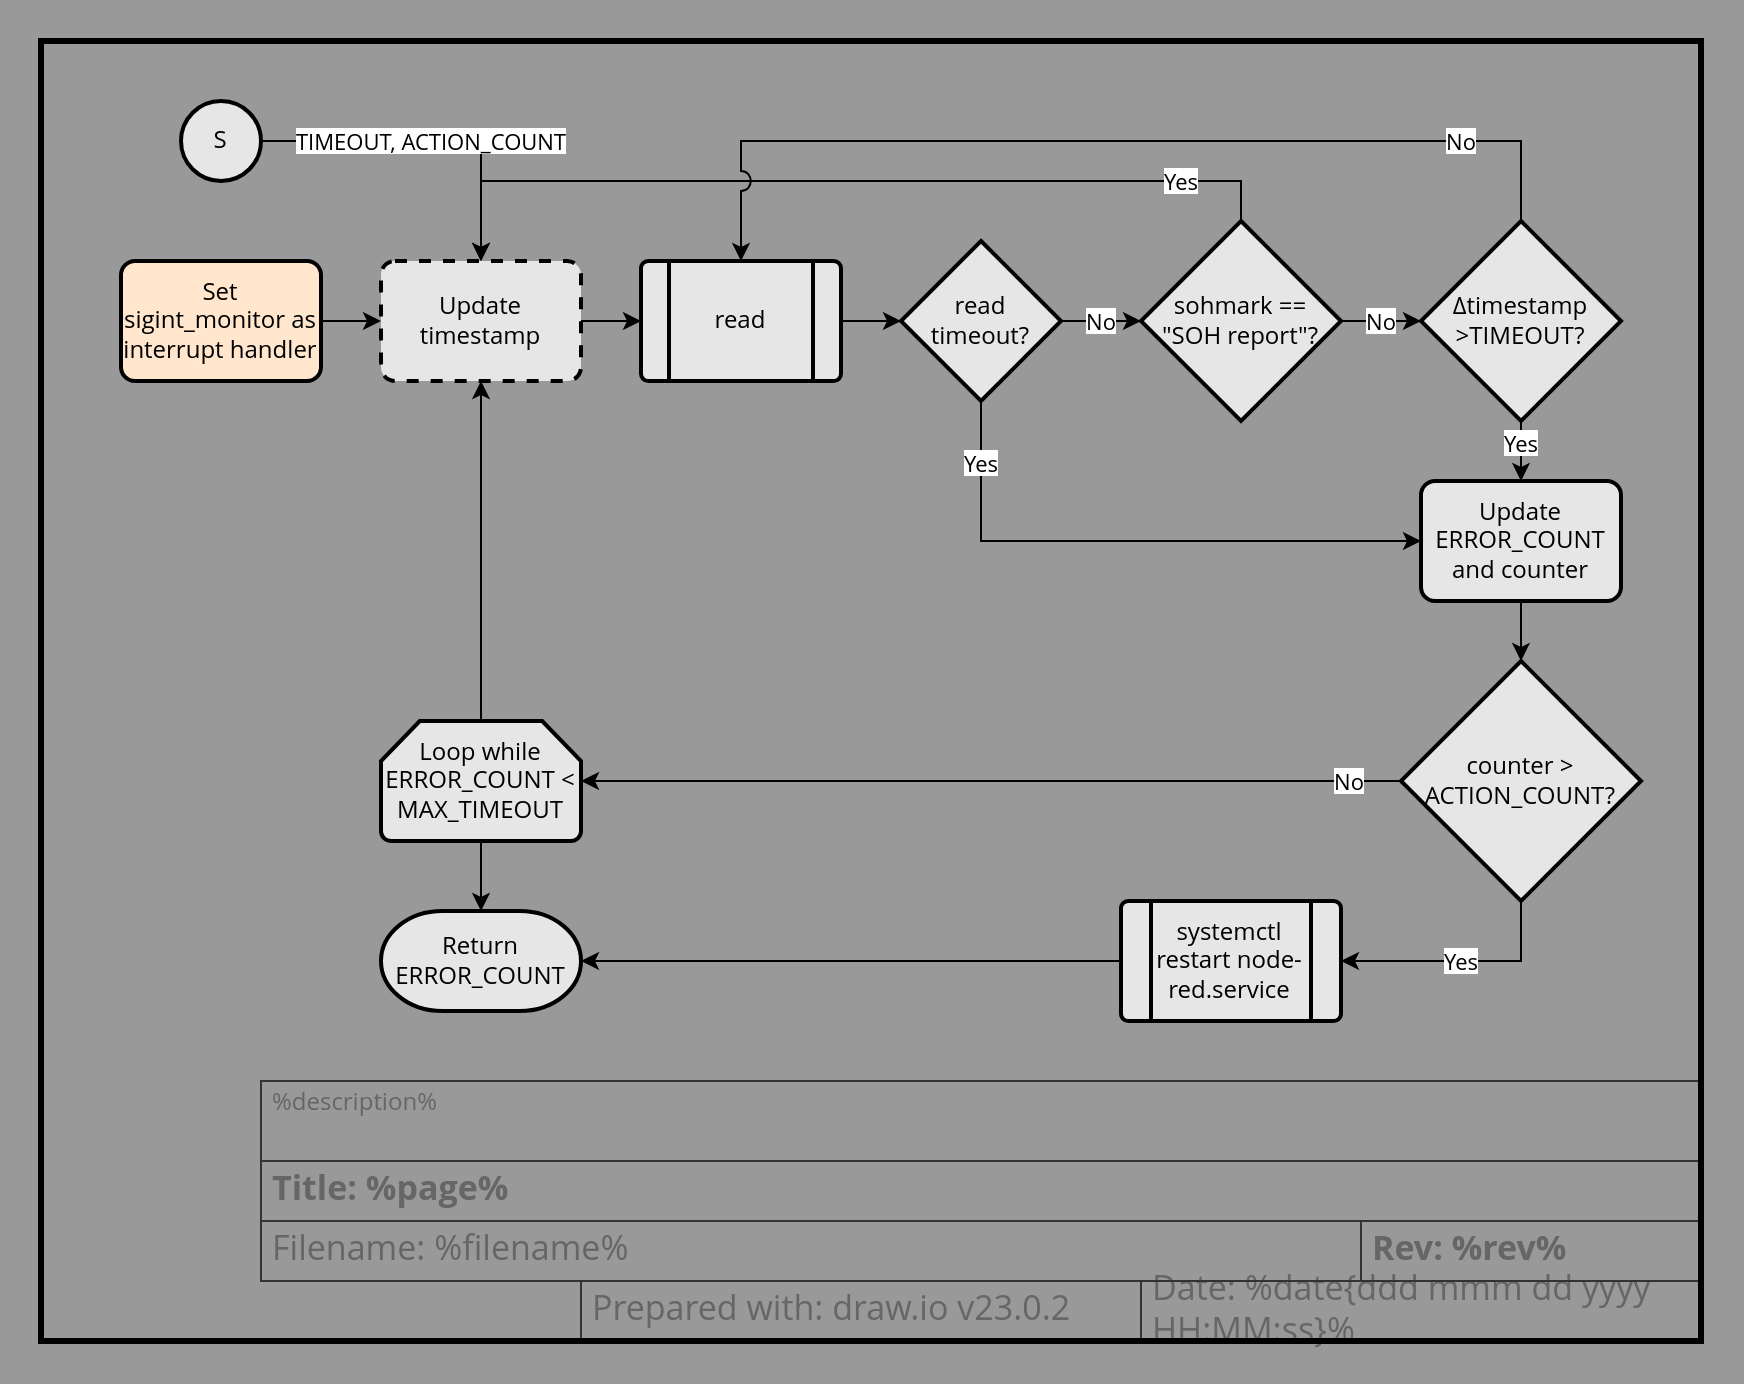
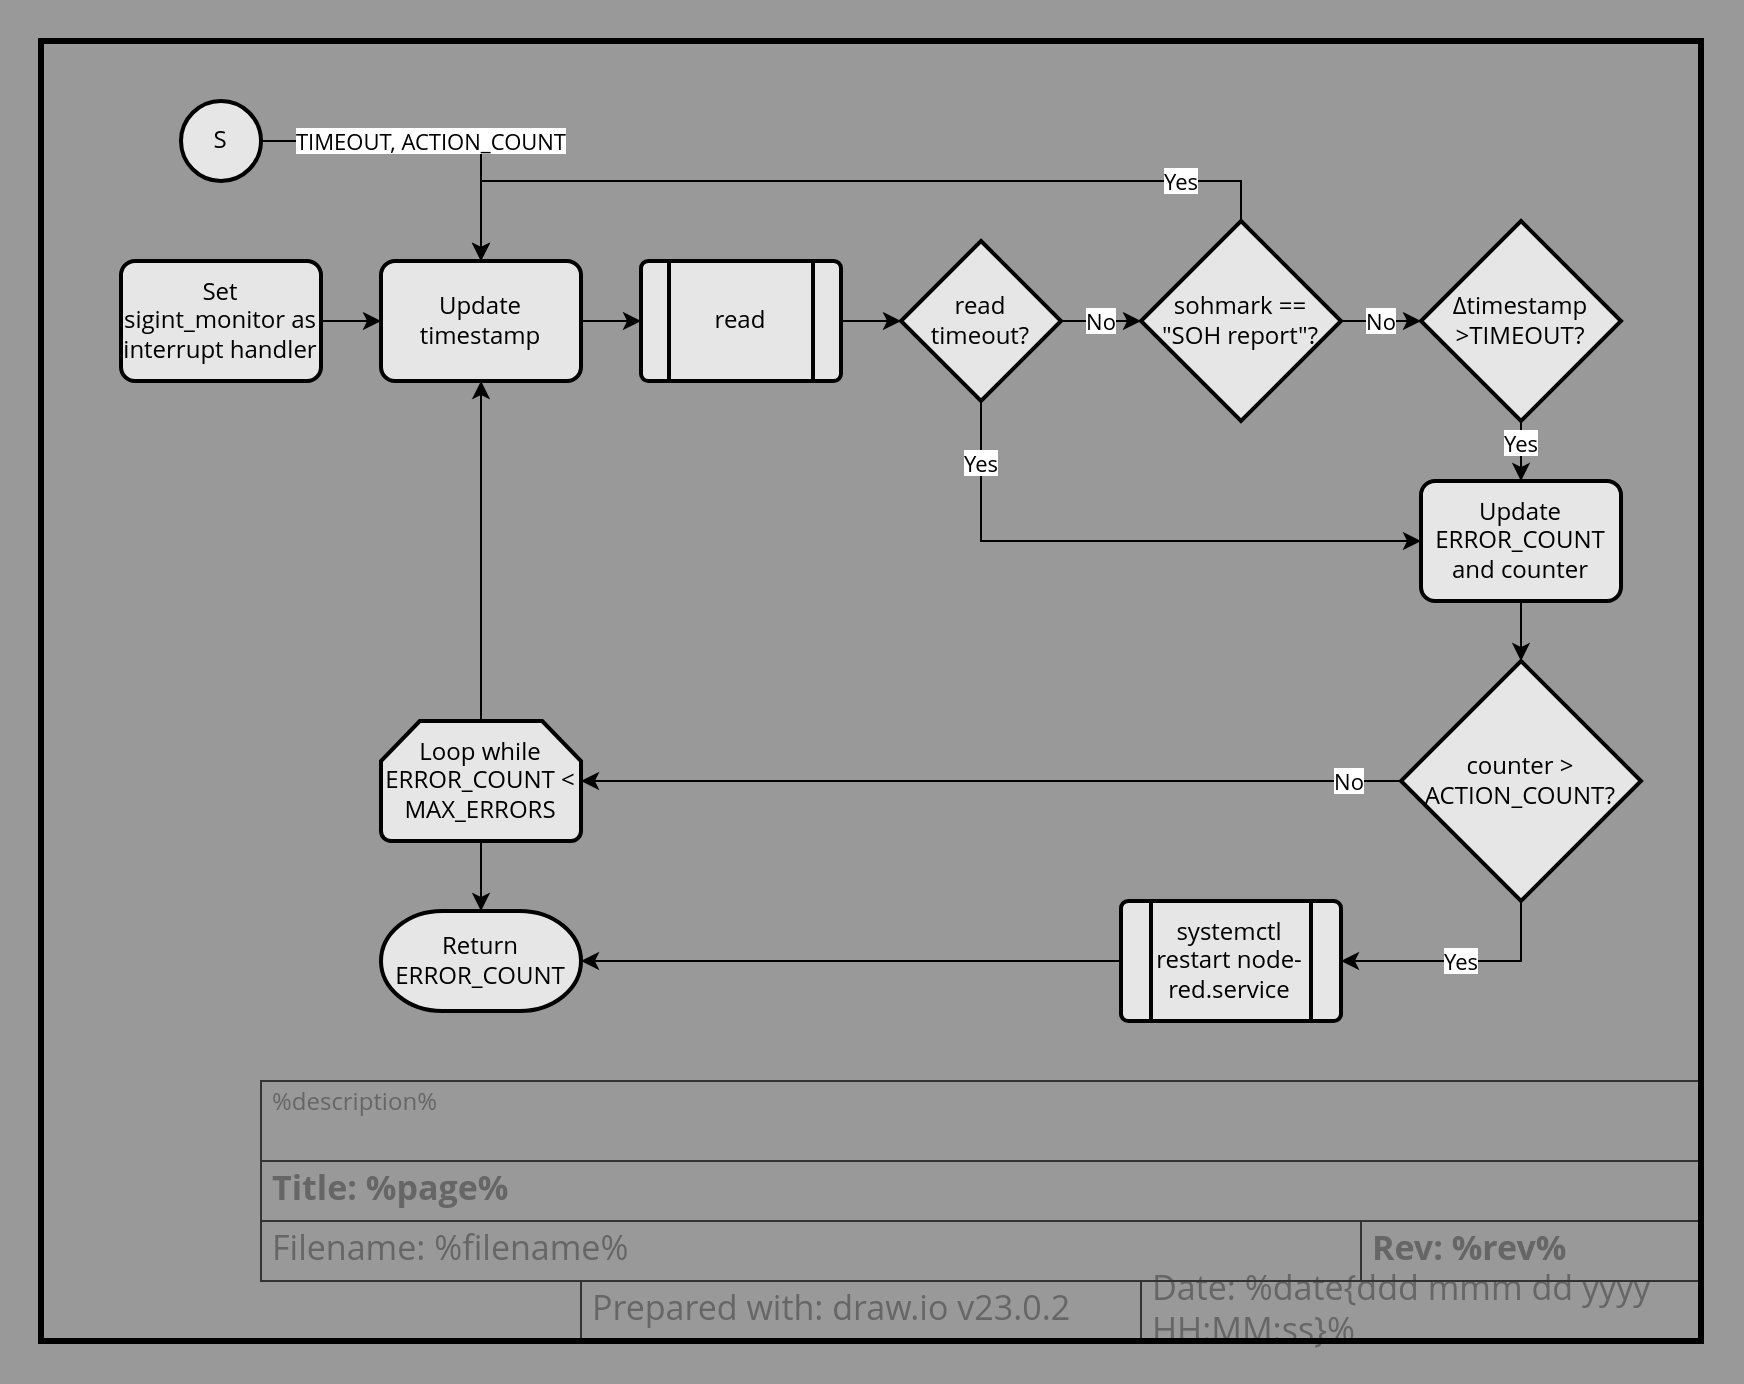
edge "Δtimestamp >TIMEOUT?" -> "read": removed, label "No"
node "Set sigint_monitor as interrupt handler": fillcolor #ffe6cc -> #e6e6e6
node "Update timestamp": style dashed -> solid
node "Loop while ERROR_COUNT < MAX_TIMEOUT": label "Loop while ERROR_COUNT < MAX_TIMEOUT" -> "Loop while ERROR_COUNT < MAX_ERRORS"
